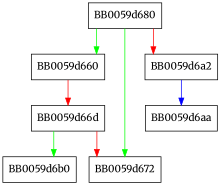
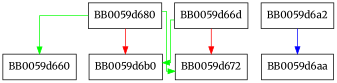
edge "BB0059d680" -> "BB0059d6a2": now "BB0059d680" -> "BB0059d6b0"
edge "BB0059d660" -> "BB0059d66d": removed
